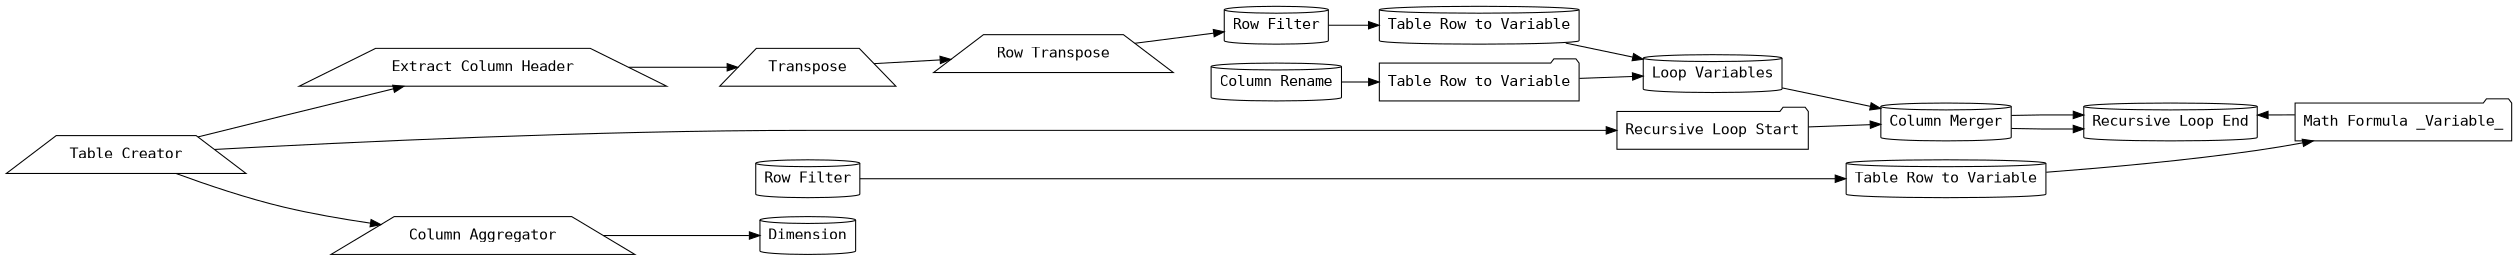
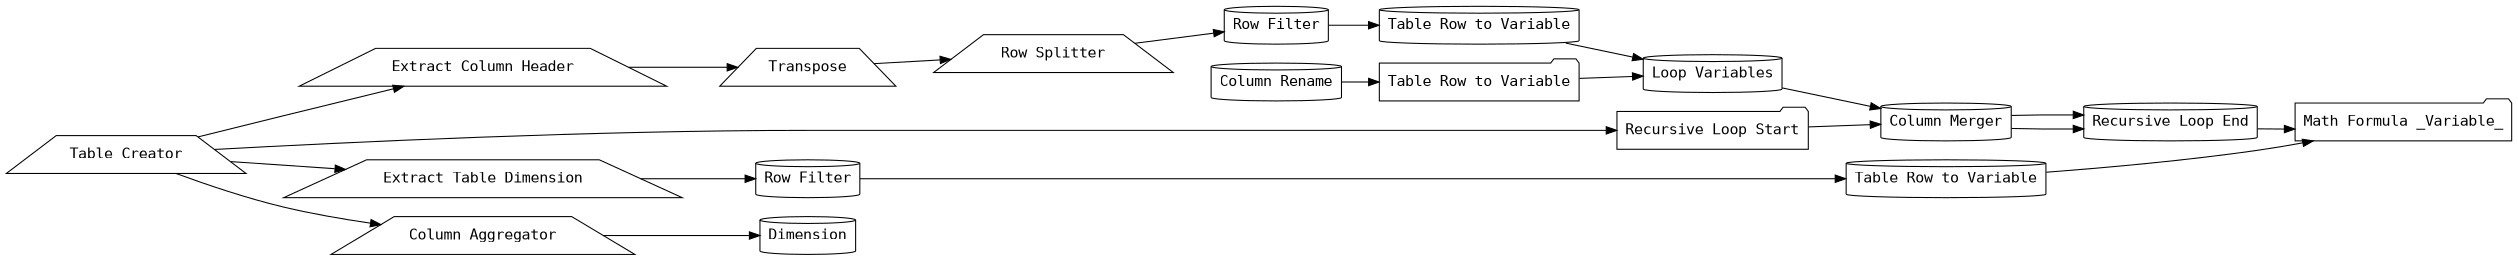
node "Row Transpose": label "Row Transpose" -> "Row Splitter"
edge "Math Formula _Variable_" -> "Recursive Loop End": reversed
node "Extract Table Dimension": added
